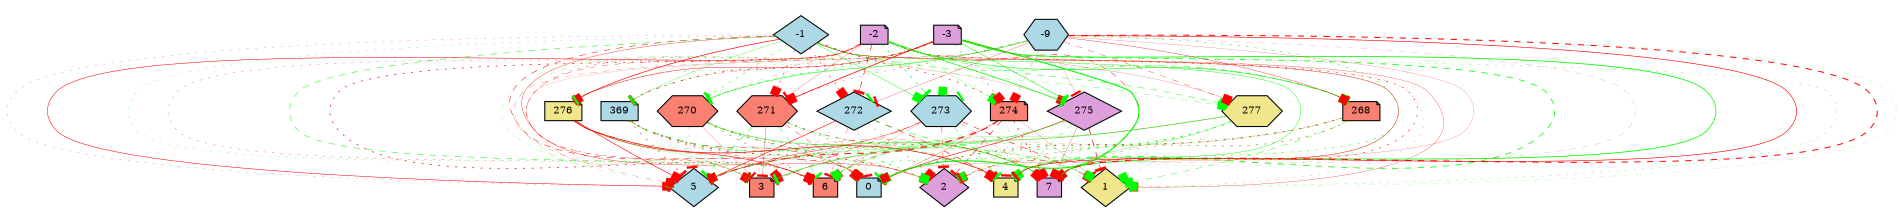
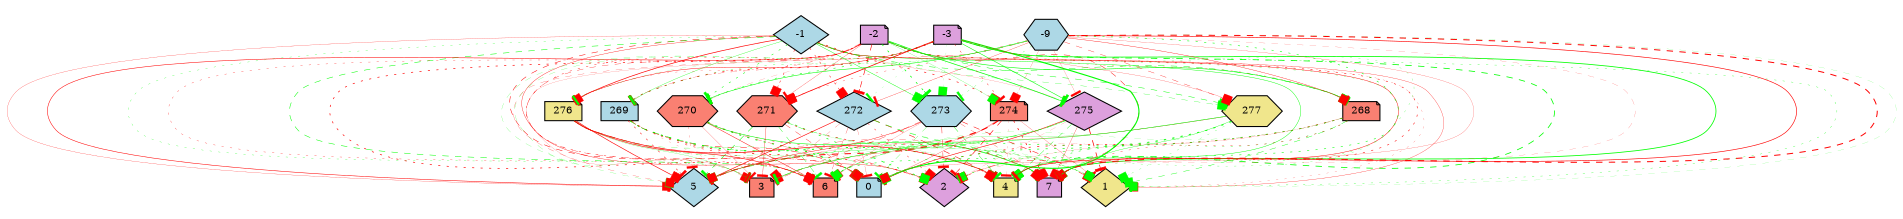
edge "-3" -> "274": arrowhead box -> tee
edge "-1" -> "275": arrowhead box -> tee
edge "-1" -> "5": style dotted -> solid
node "369": label "369" -> "269"
edge "270" -> "6": style dotted -> solid
edge "273" -> "0": style dotted -> dashed
